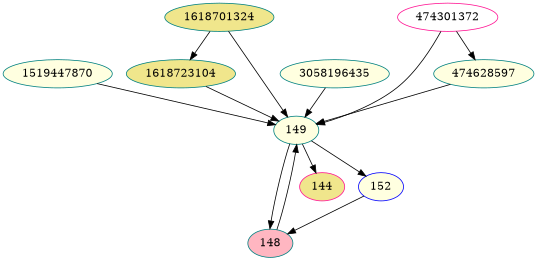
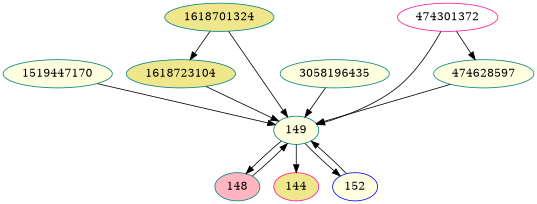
node "1519447870": label "1519447870" -> "1519447170"
edge "152" -> "148": now "152" -> "149"
